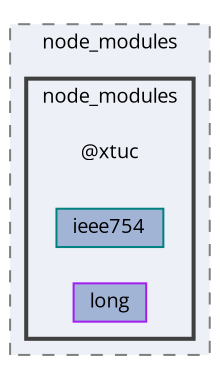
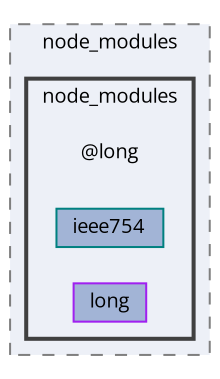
node "@xtuc": label "@xtuc" -> "@long"
